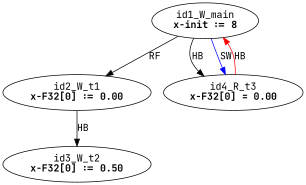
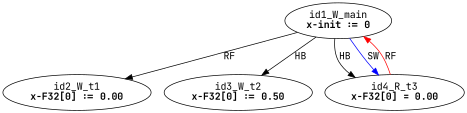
node "id1_W_main": text "x-init := 8" -> "x-init := 0"
edge "id4_R_t3" -> "id1_W_main": label "HB" -> "RF"
edge "id2_W_t1" -> "id3_W_t2": now "id1_W_main" -> "id3_W_t2"
